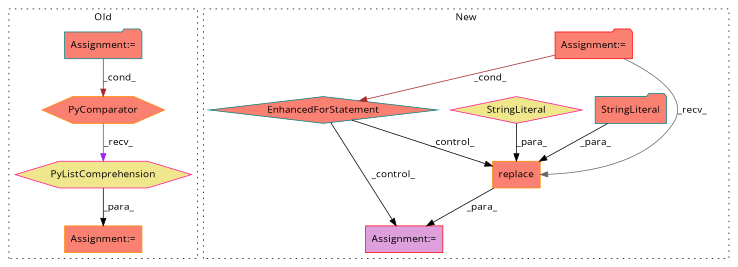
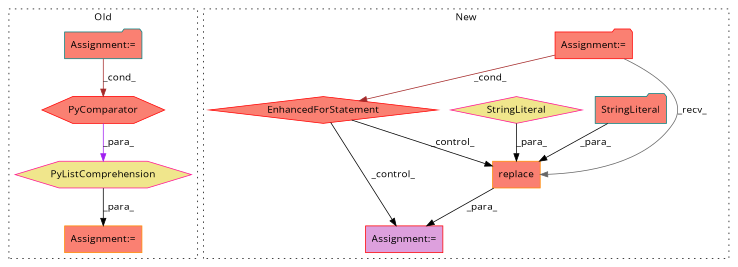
node "PyComparator": color darkorange -> red
node "EnhancedForStatement": color teal -> red
edge "PyComparator" -> "PyListComprehension": label "_recv_" -> "_para_"
